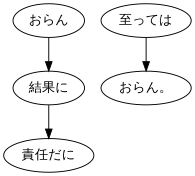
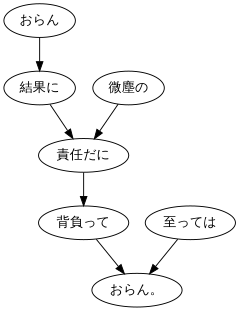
node "微塵の": added
node "背負って": added
